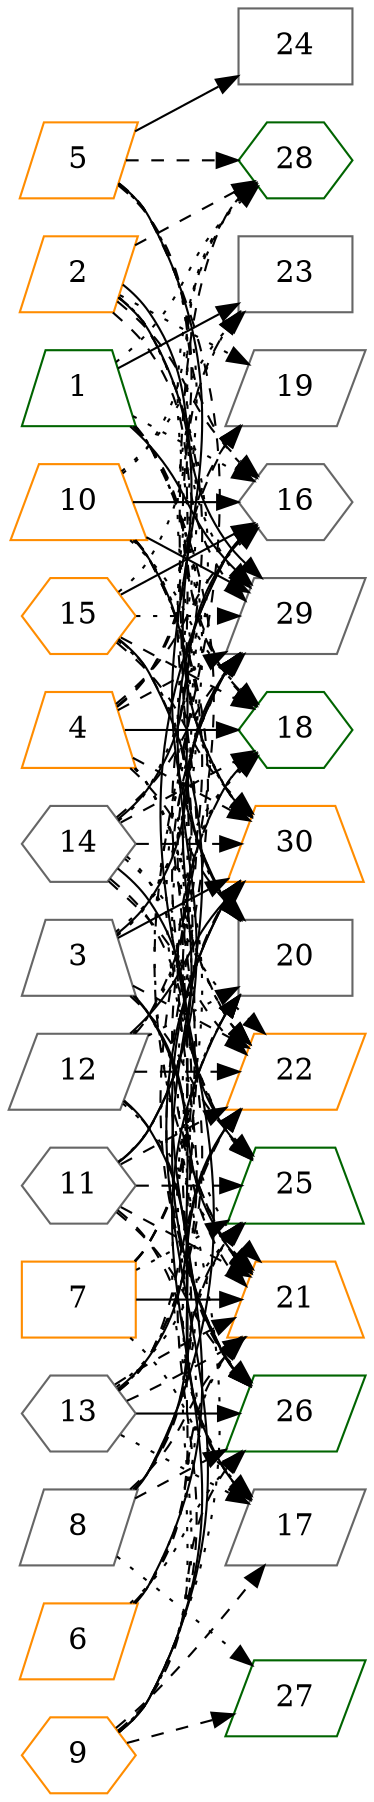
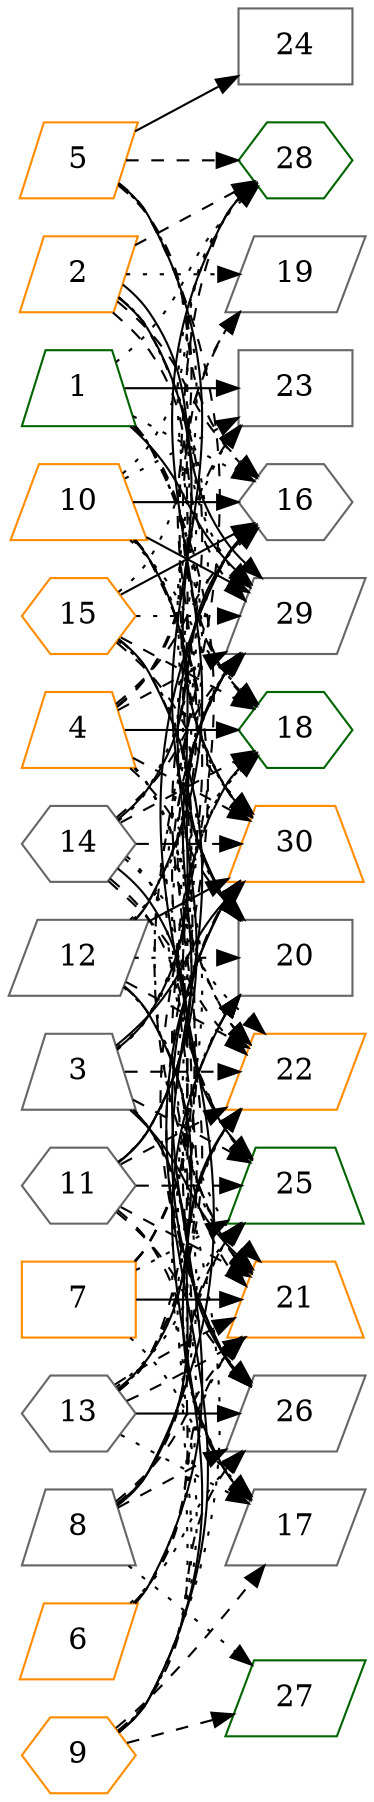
edge "12" -> "28": added
node "26": color darkgreen -> gray40
edge "9" -> "22": style dashed -> dotted
node "8": shape parallelogram -> trapezium
